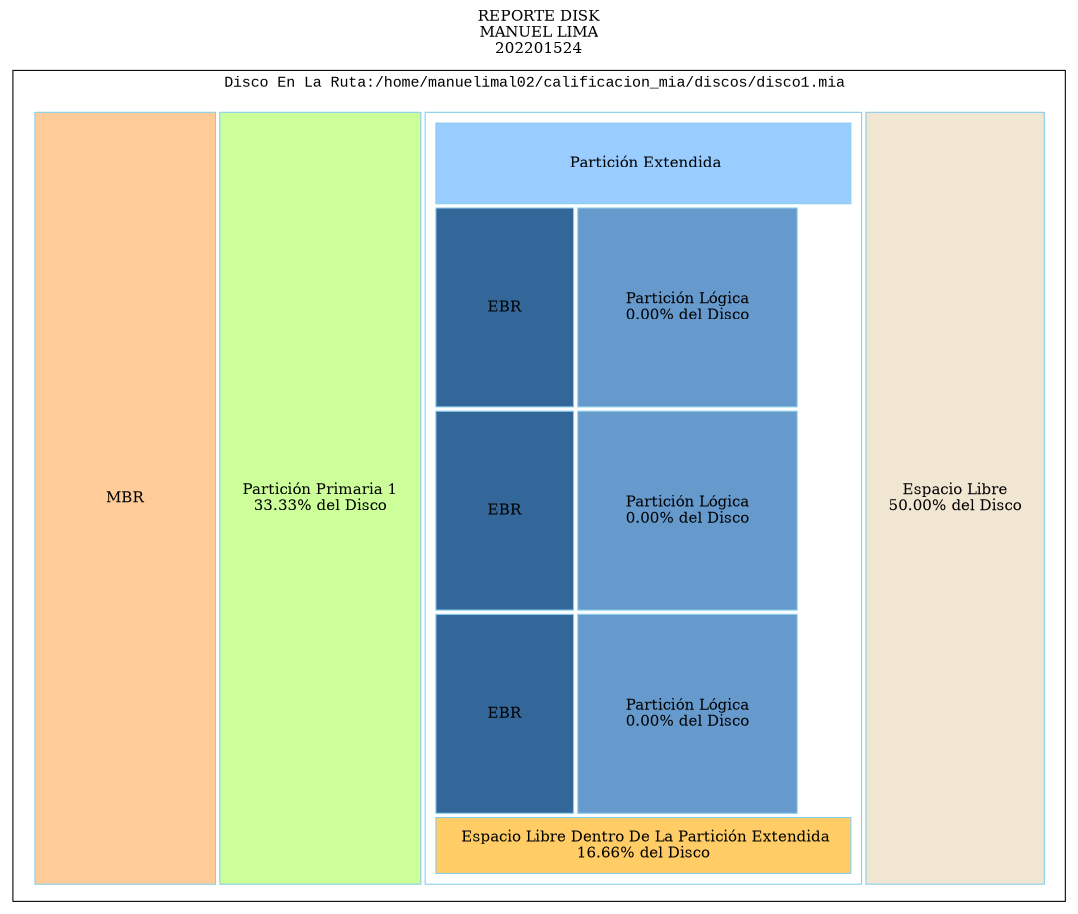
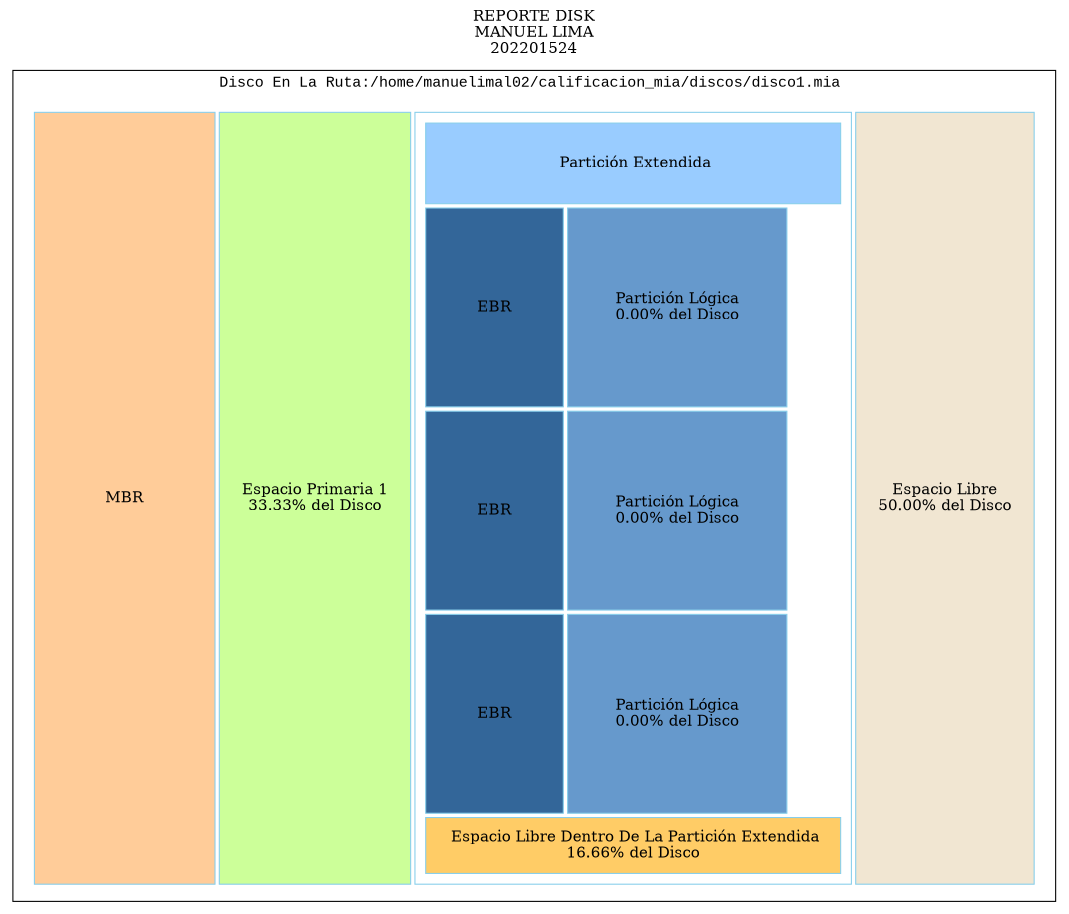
node "MBR": text "Partición Primaria 1" -> "Espacio Primaria 1"
